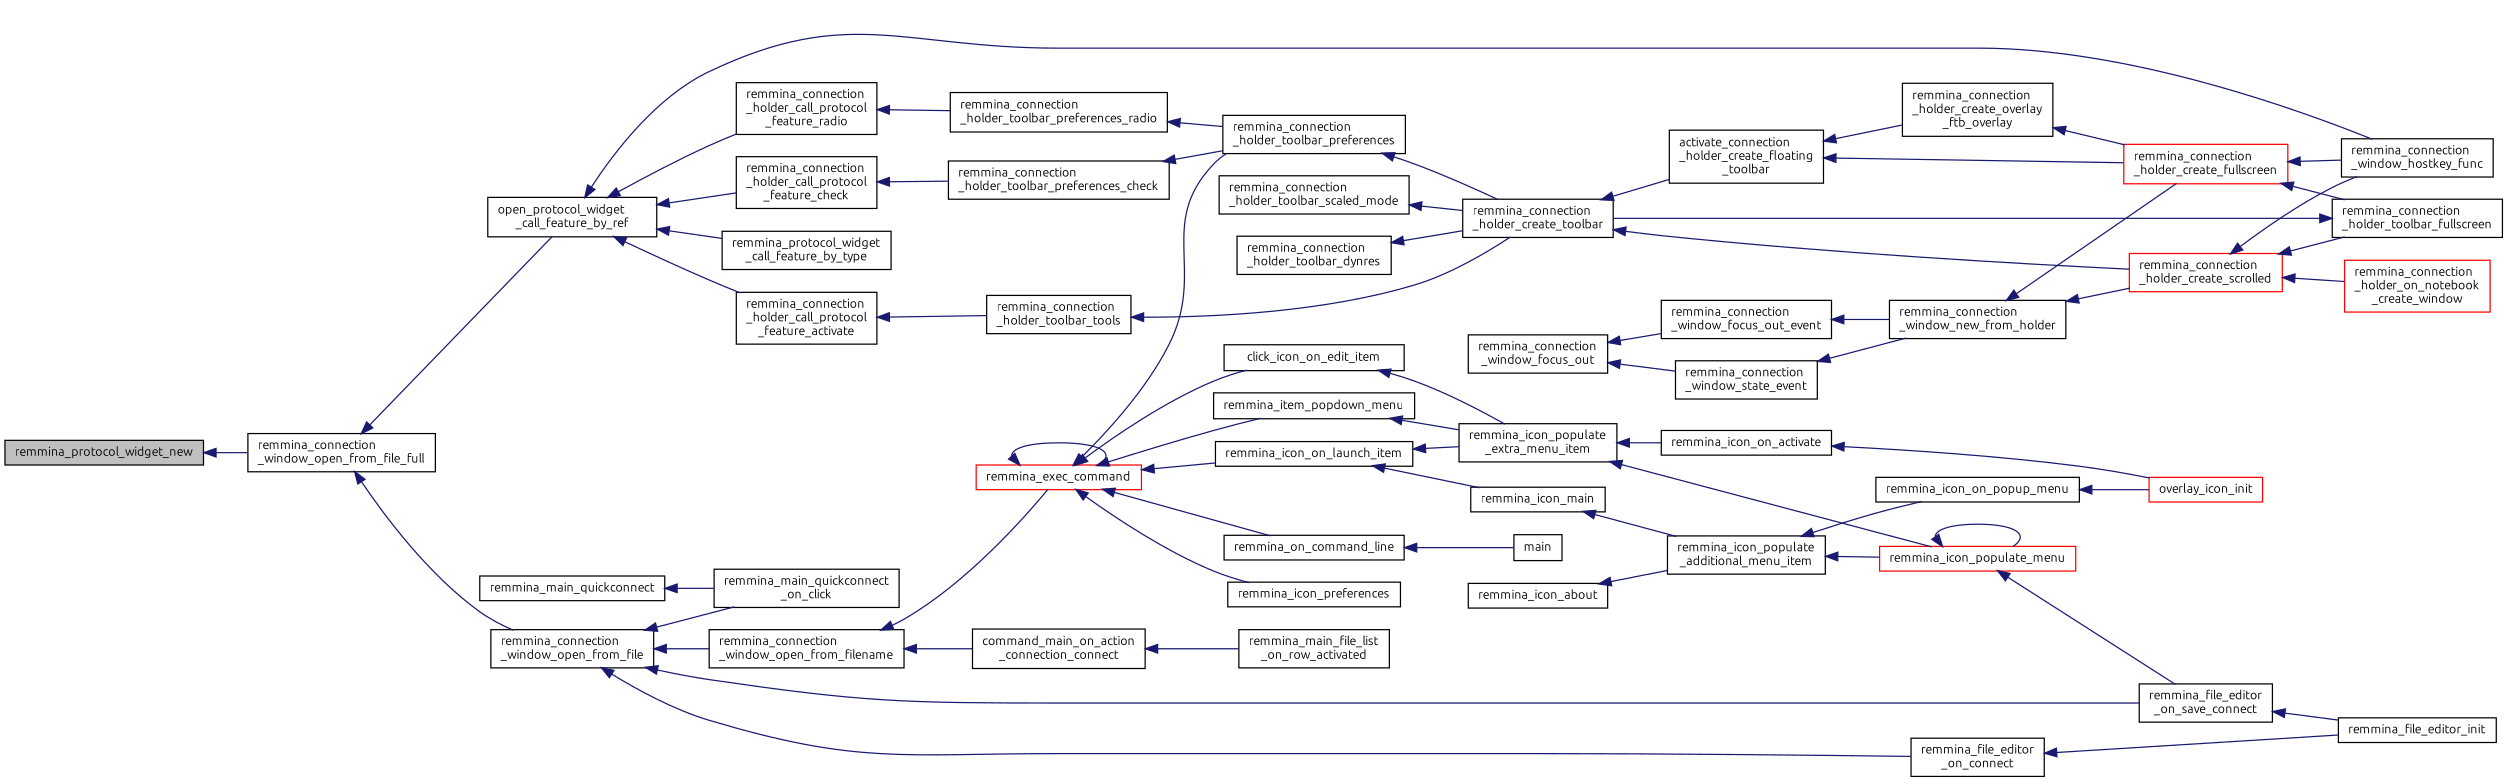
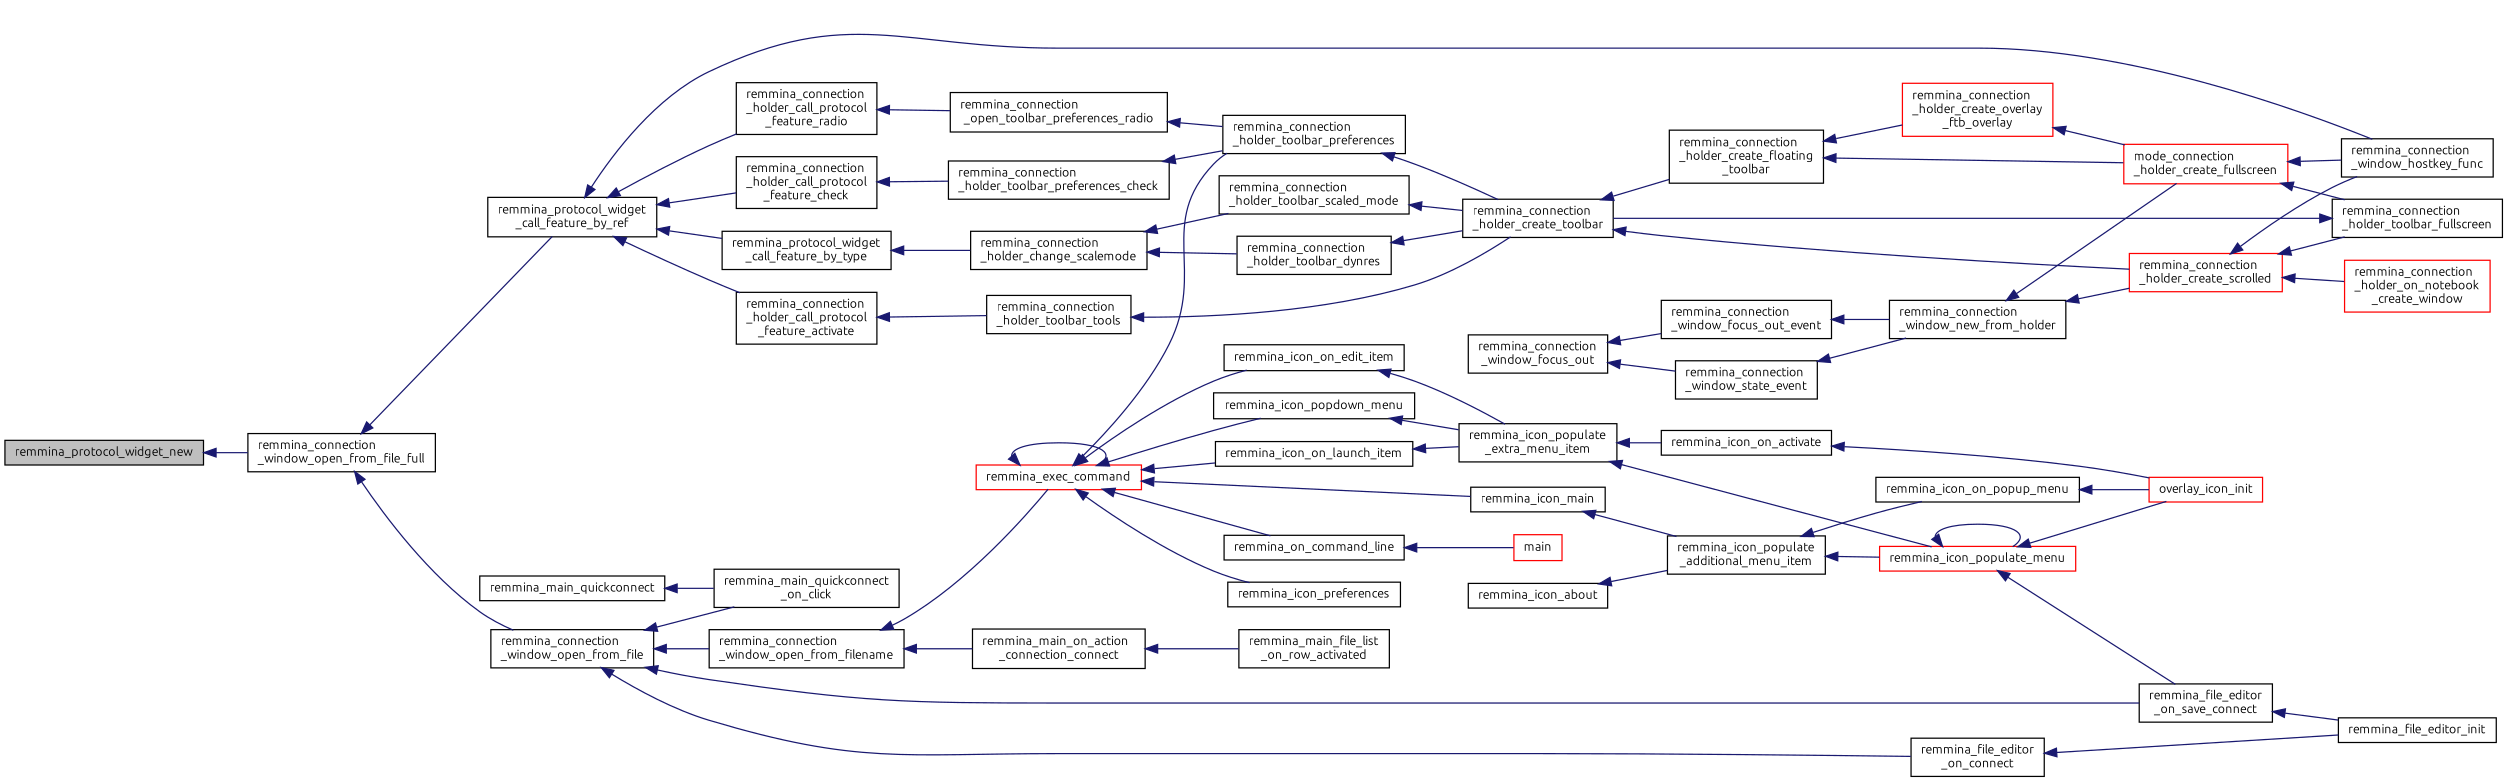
node "remmina_connection _holder_create_overlay _ftb_overlay": color black -> red
node "remmina_connection _holder_toolbar_preferences_radio": label "remmina_connection _holder_toolbar_preferences_radio" -> "remmina_connection _open_toolbar_preferences_radio"
node "activate_connection _holder_create_floating _toolbar": label "activate_connection _holder_create_floating _toolbar" -> "remmina_connection _holder_create_floating _toolbar"
node "remmina_connection _holder_create_fullscreen": label "remmina_connection _holder_create_fullscreen" -> "mode_connection _holder_create_fullscreen"
node "open_protocol_widget _call_feature_by_ref": label "open_protocol_widget _call_feature_by_ref" -> "remmina_protocol_widget _call_feature_by_ref"
node "remmina_connection _holder_change_scalemode": added
node "click_icon_on_edit_item": label "click_icon_on_edit_item" -> "remmina_icon_on_edit_item"
node "remmina_item_popdown_menu": label "remmina_item_popdown_menu" -> "remmina_icon_popdown_menu"
edge "remmina_icon_main" -> "remmina_icon_on_launch_item": now "remmina_icon_main" -> "remmina_exec_command"
edge "overlay_icon_init" -> "remmina_icon_populate_menu": added
node "main": color black -> red
node "command_main_on_action _connection_connect": label "command_main_on_action _connection_connect" -> "remmina_main_on_action _connection_connect"
